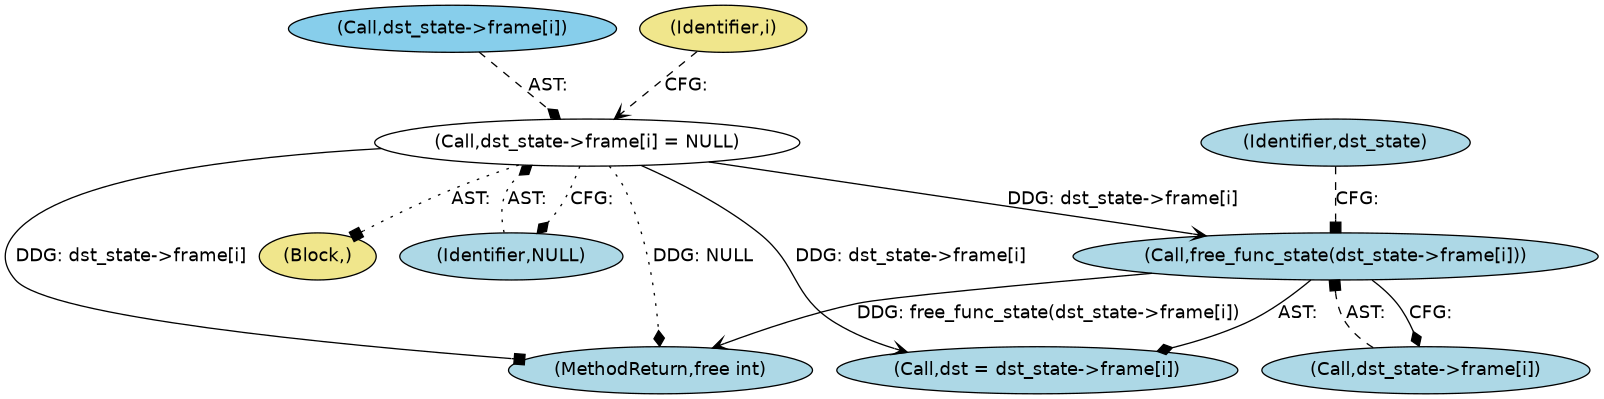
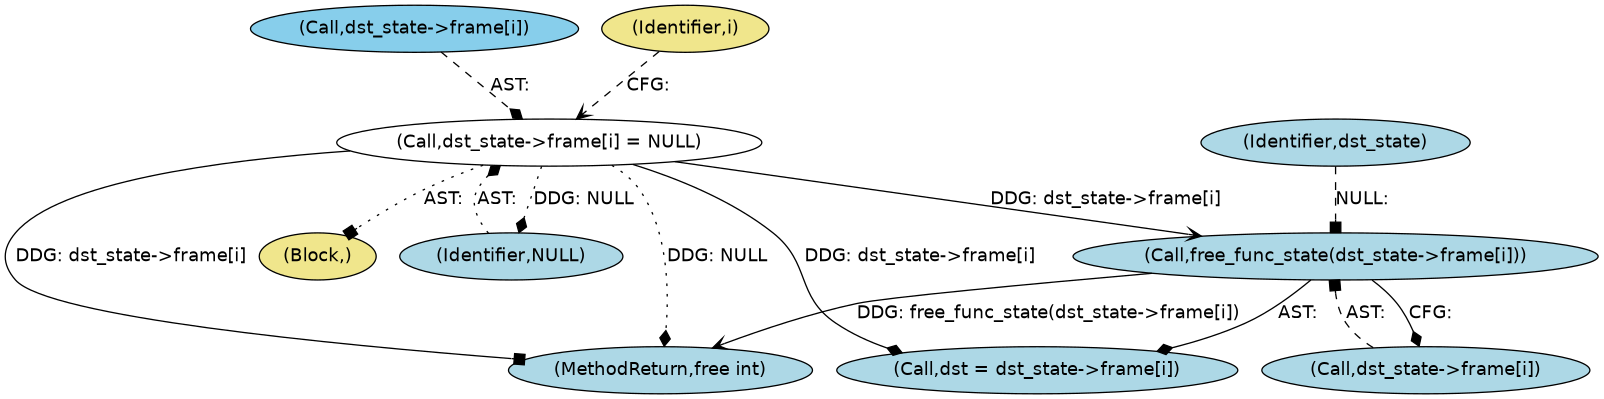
edge "(Call,dst_state->frame[i] = NULL)" -> "(Identifier,NULL)": label "CFG: " -> "DDG: NULL"
edge "(Identifier,dst_state)" -> "(Call,free_func_state(dst_state->frame[i]))": label "CFG: " -> "NULL: "
edge "(Call,dst_state->frame[i] = NULL)" -> "(Call,dst = dst_state->frame[i])": arrowhead vee -> diamond
